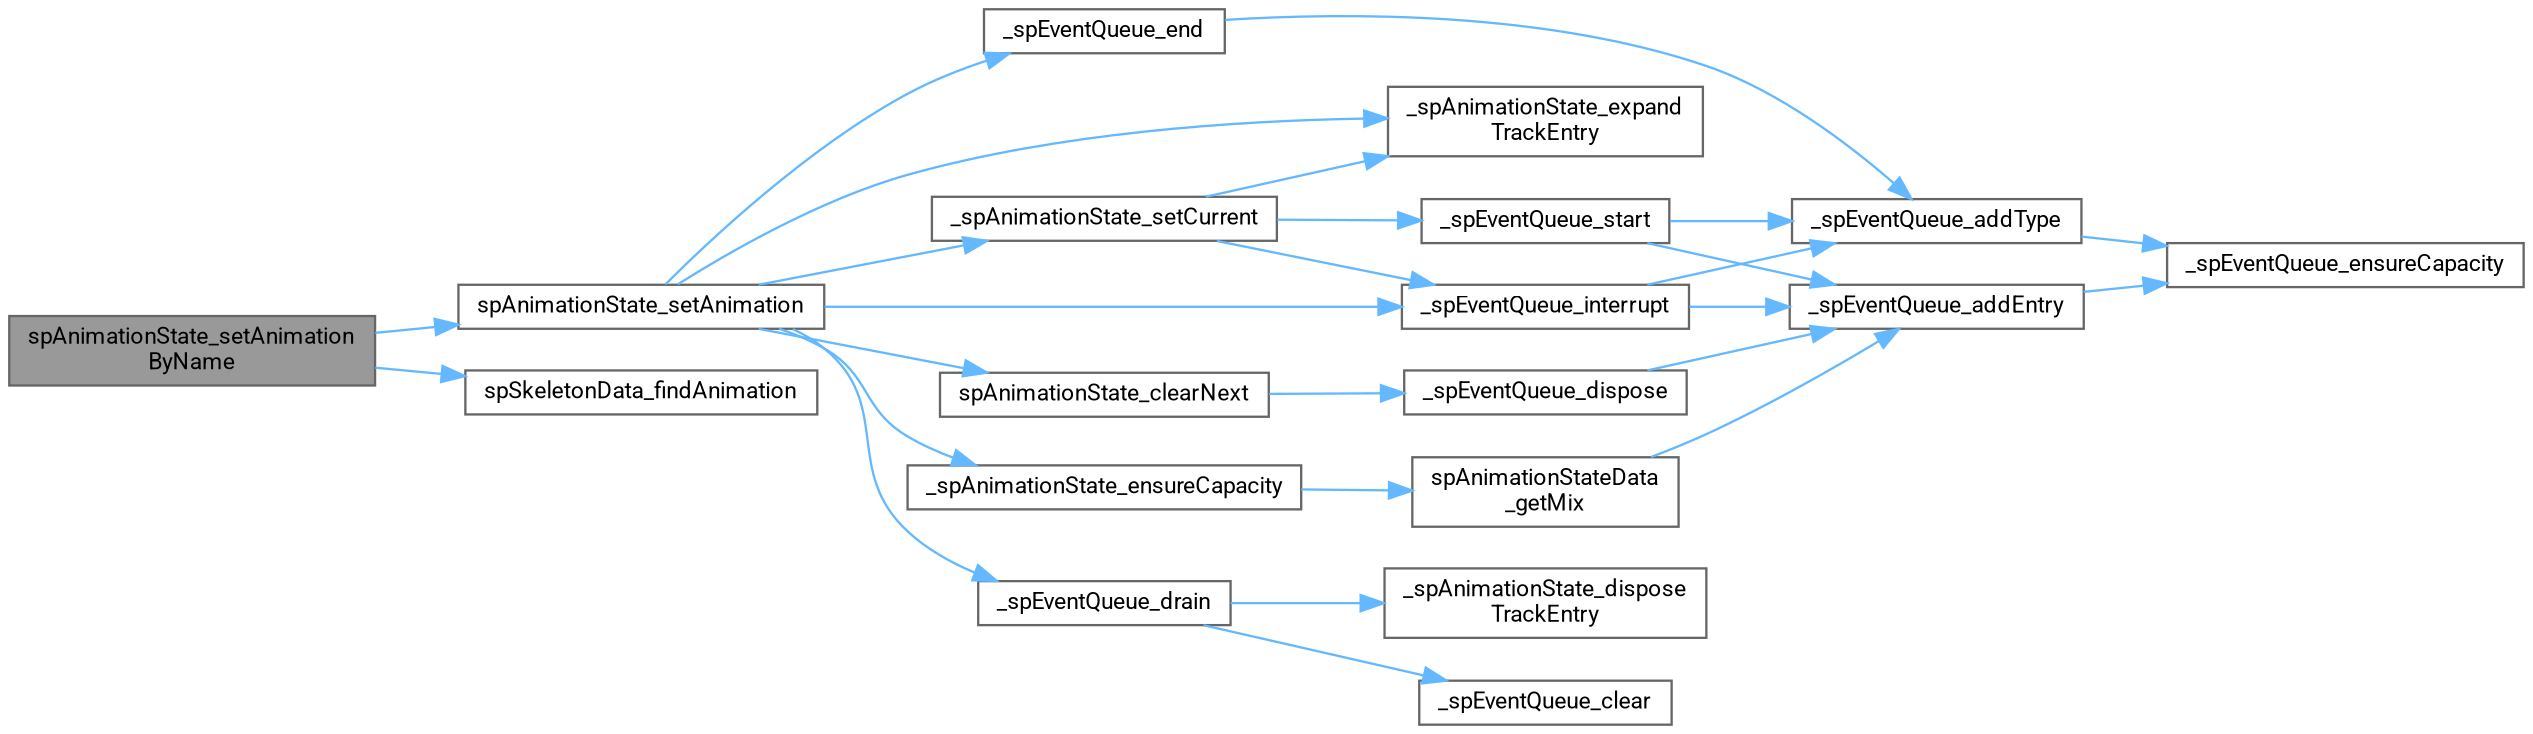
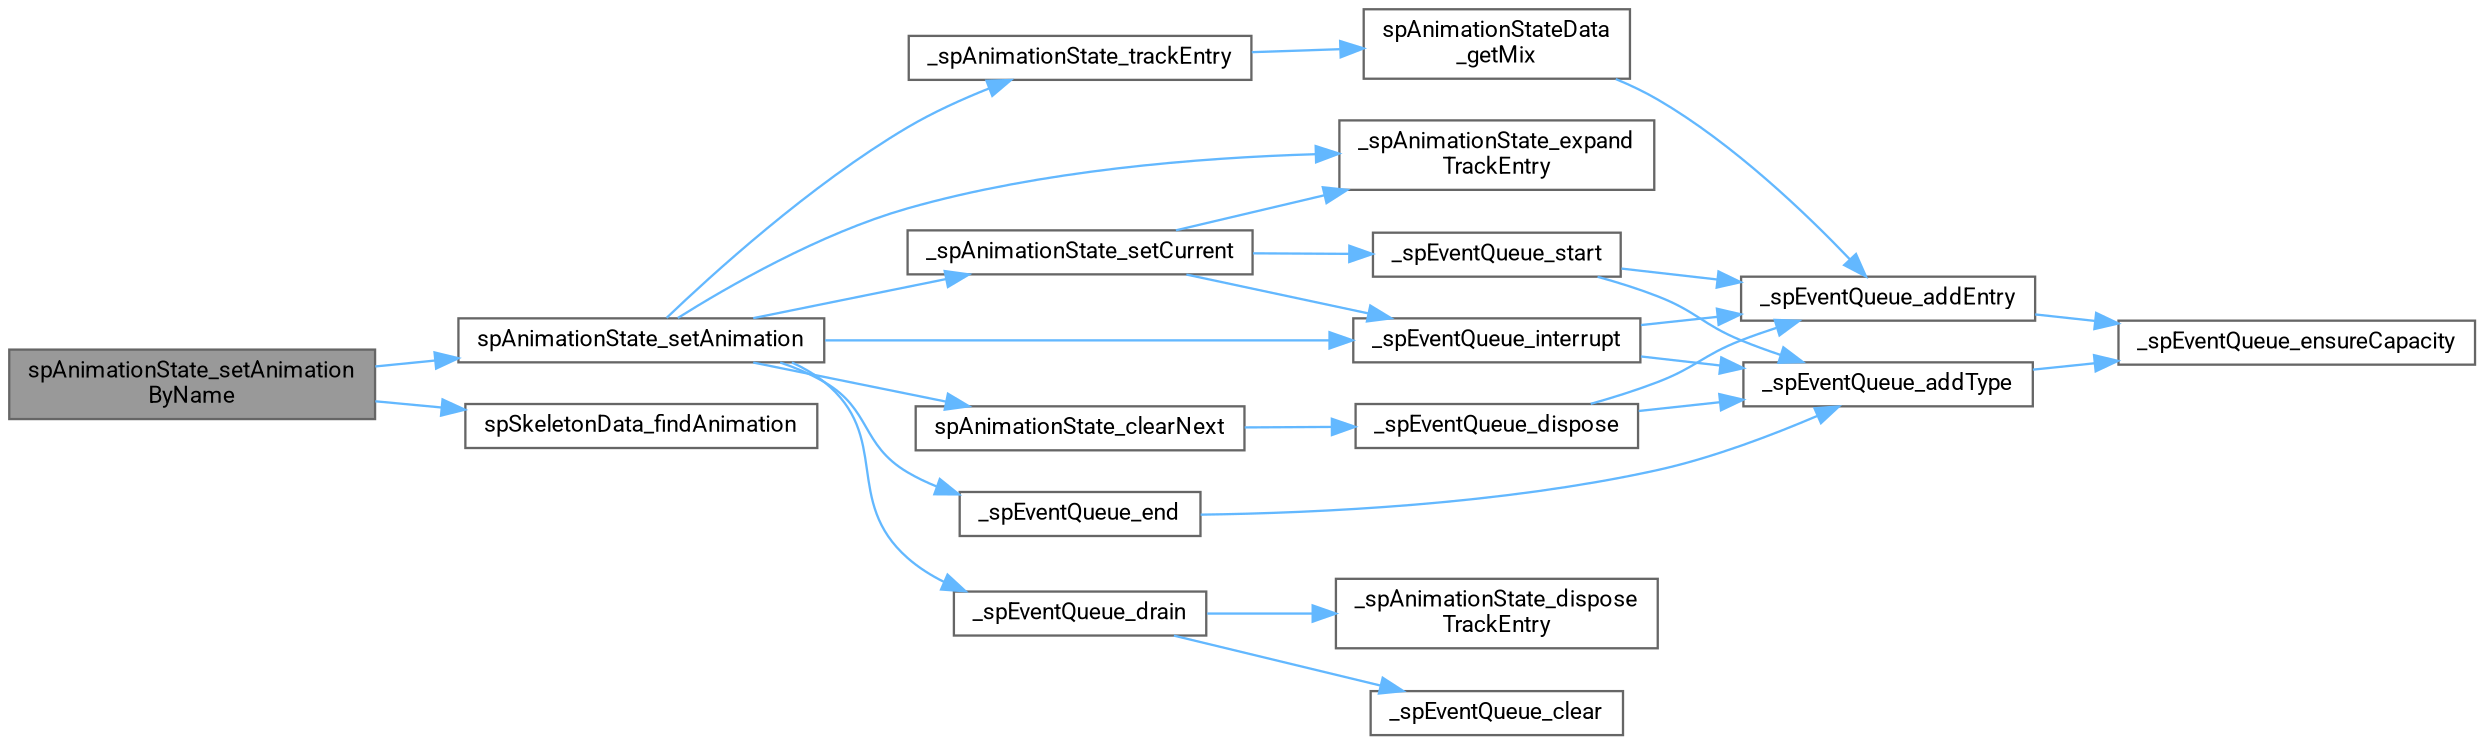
edge "_spEventQueue_dispose" -> "_spEventQueue_addType": added
node "_spAnimationState_ensureCapacity": label "_spAnimationState_ensureCapacity" -> "_spAnimationState_trackEntry"
